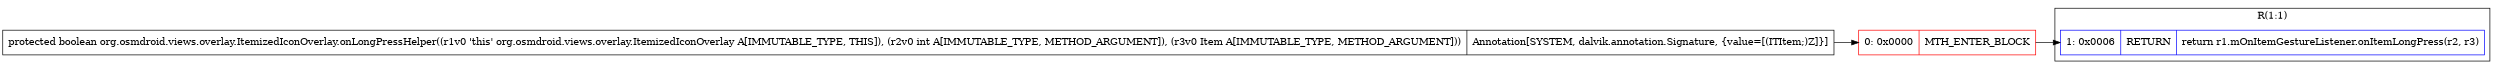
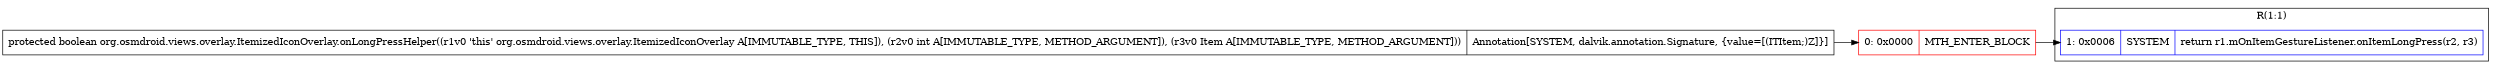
node "1: 0x0006": text "RETURN" -> "SYSTEM"
